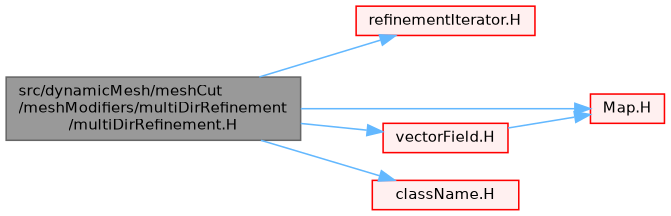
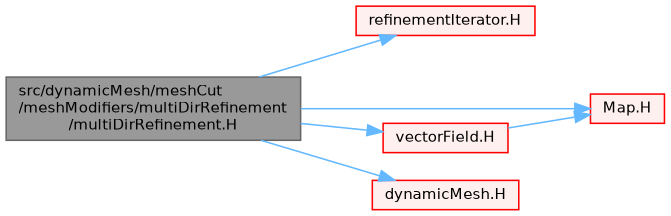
node "className.H": label "className.H" -> "dynamicMesh.H"
